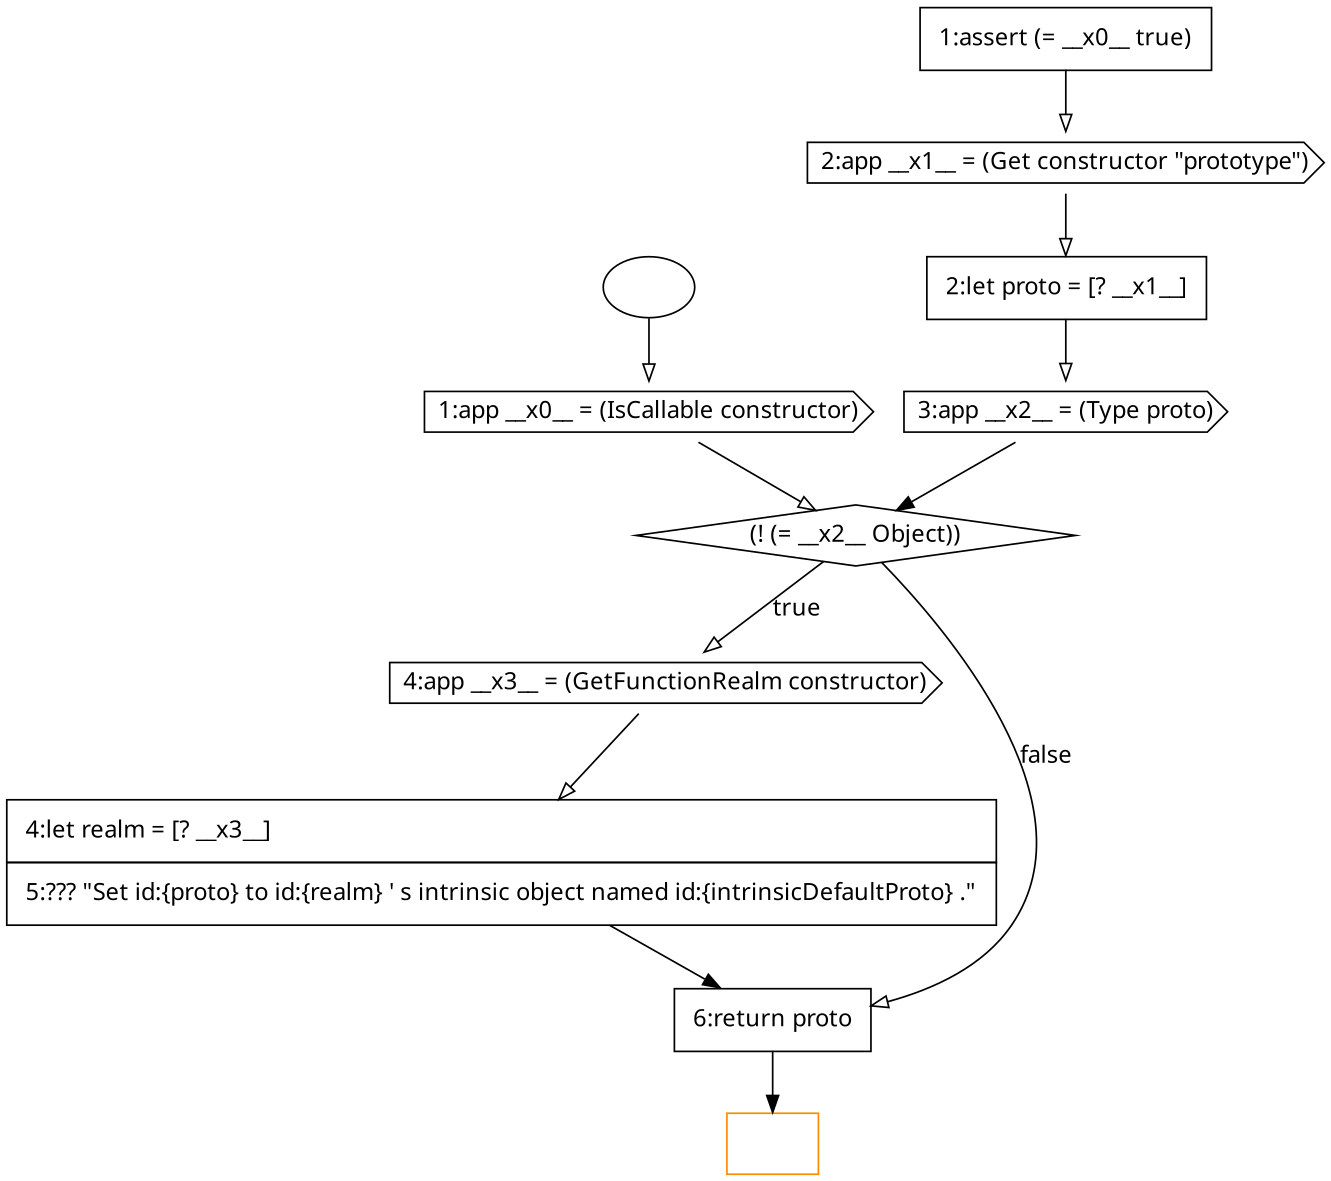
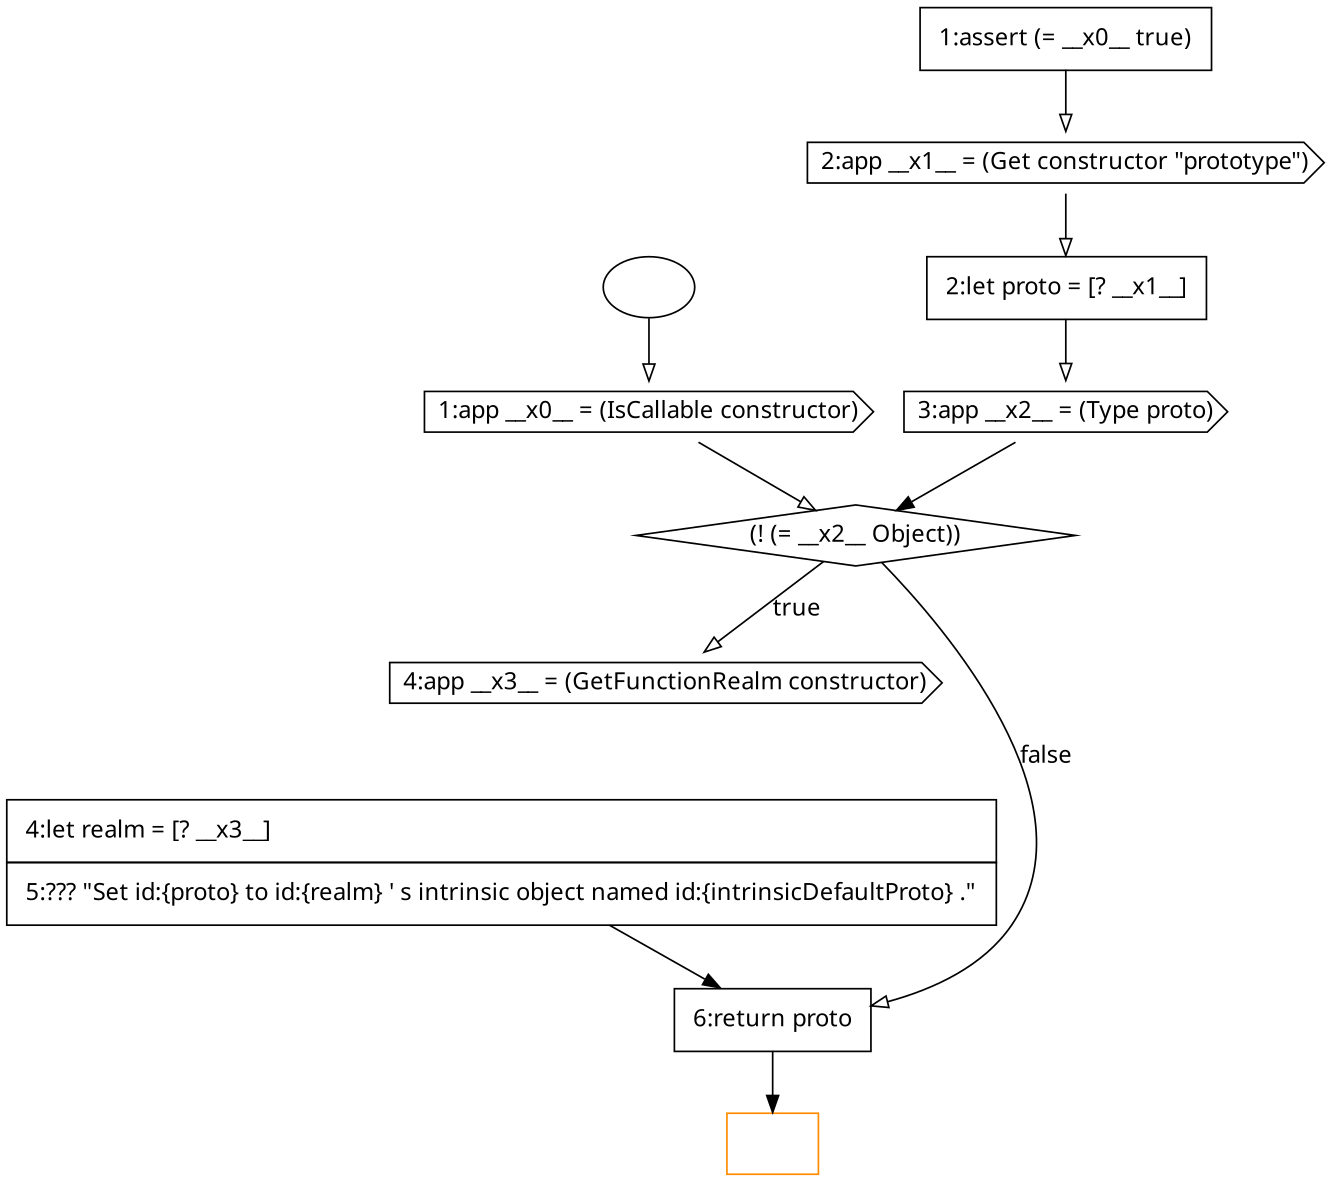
edge "4:app __x3__ = (GetFunctionRealm constructor)" -> "4:let realm = [? __x3__]": removed
